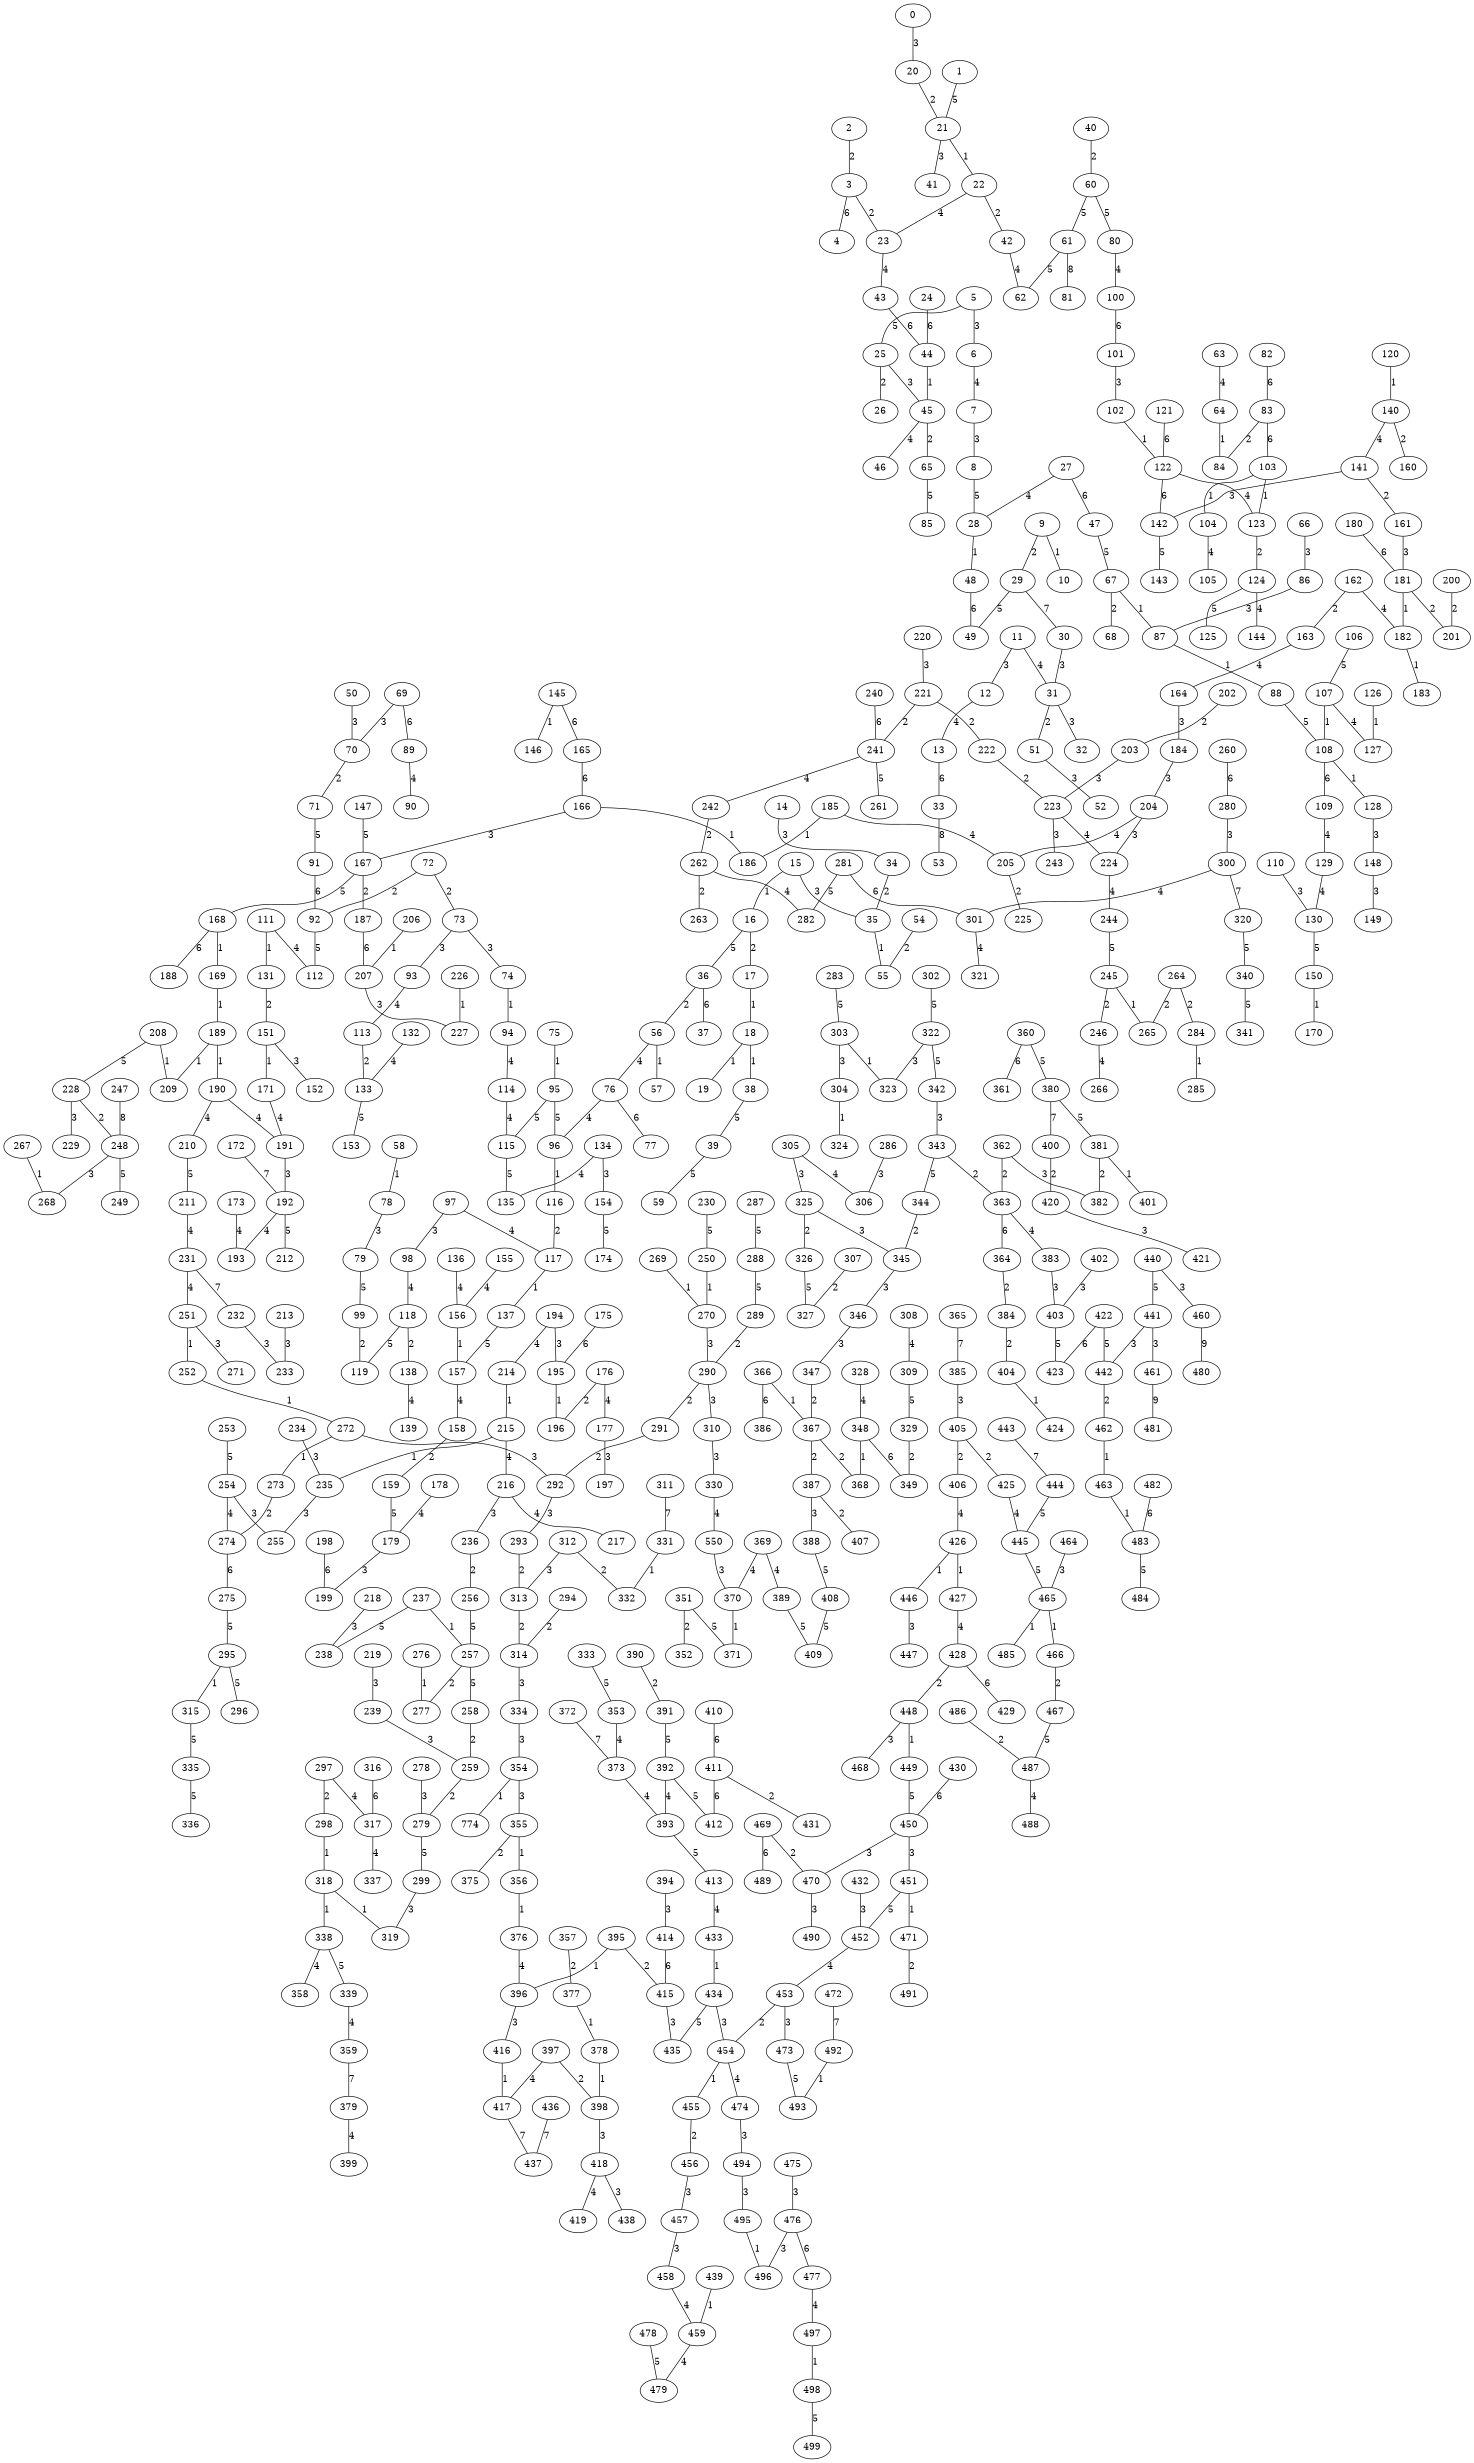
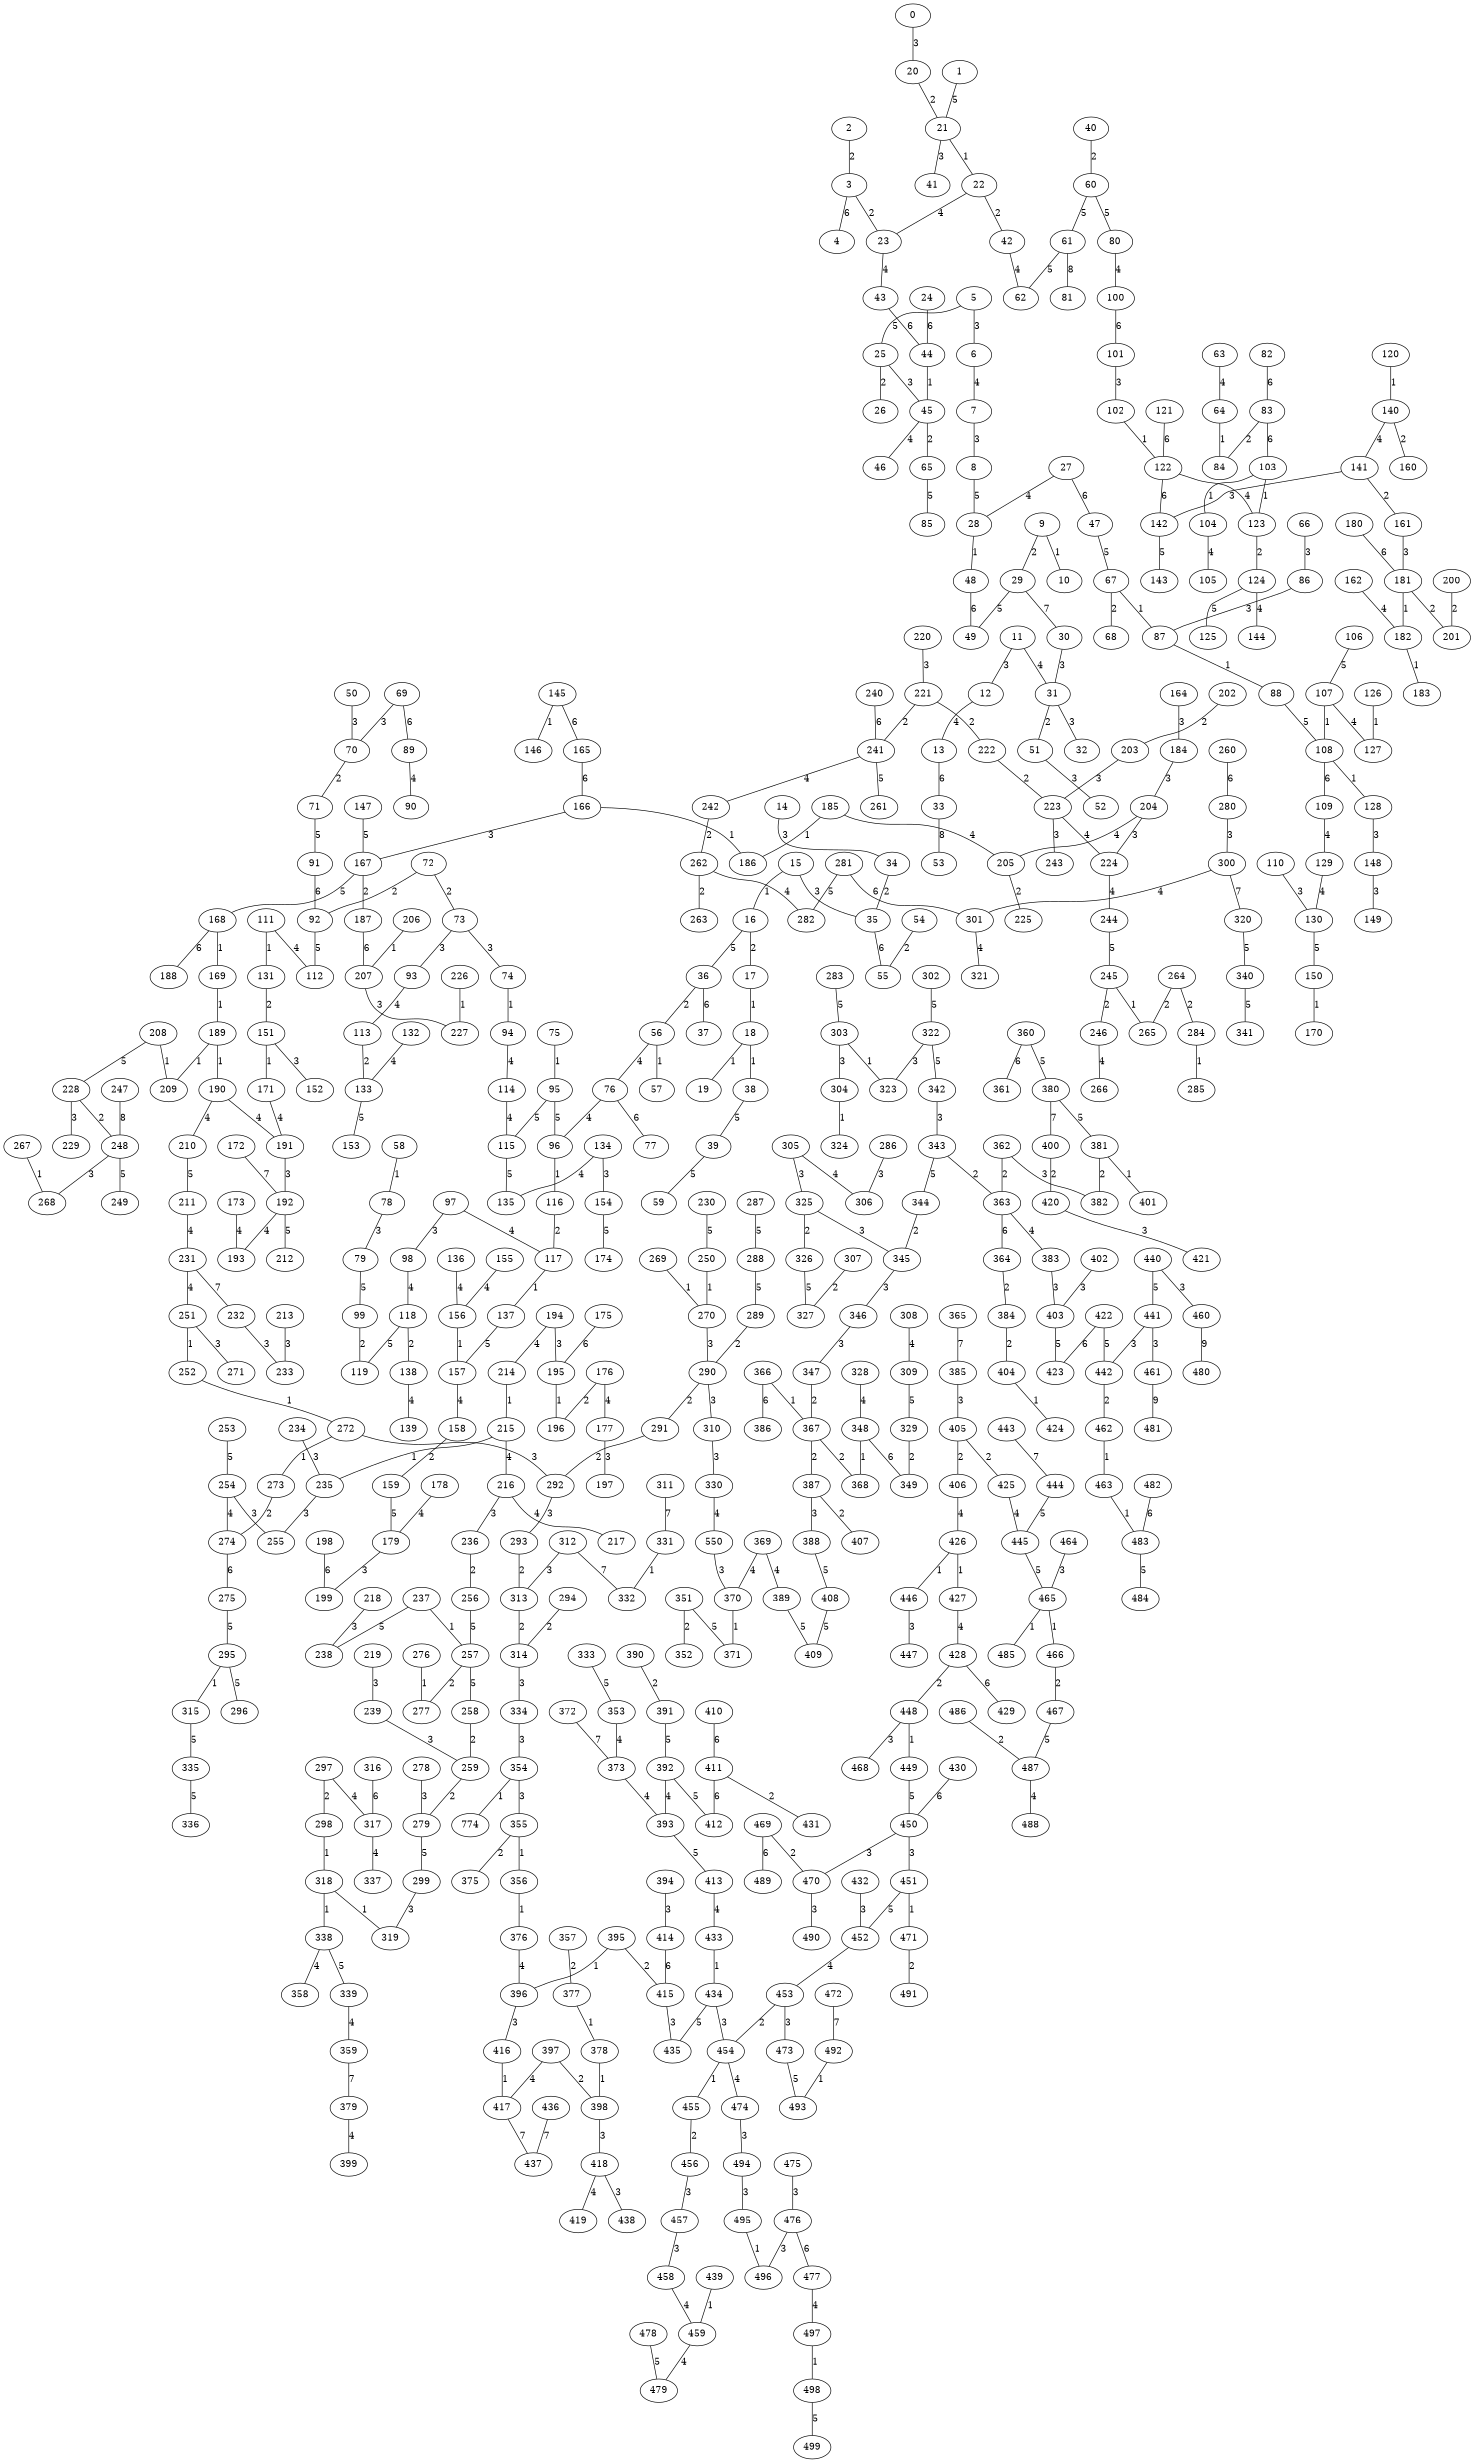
node "163": removed
edge "35" -- "55": label "1" -> "6"
edge "312" -- "332": label "2" -> "7"
